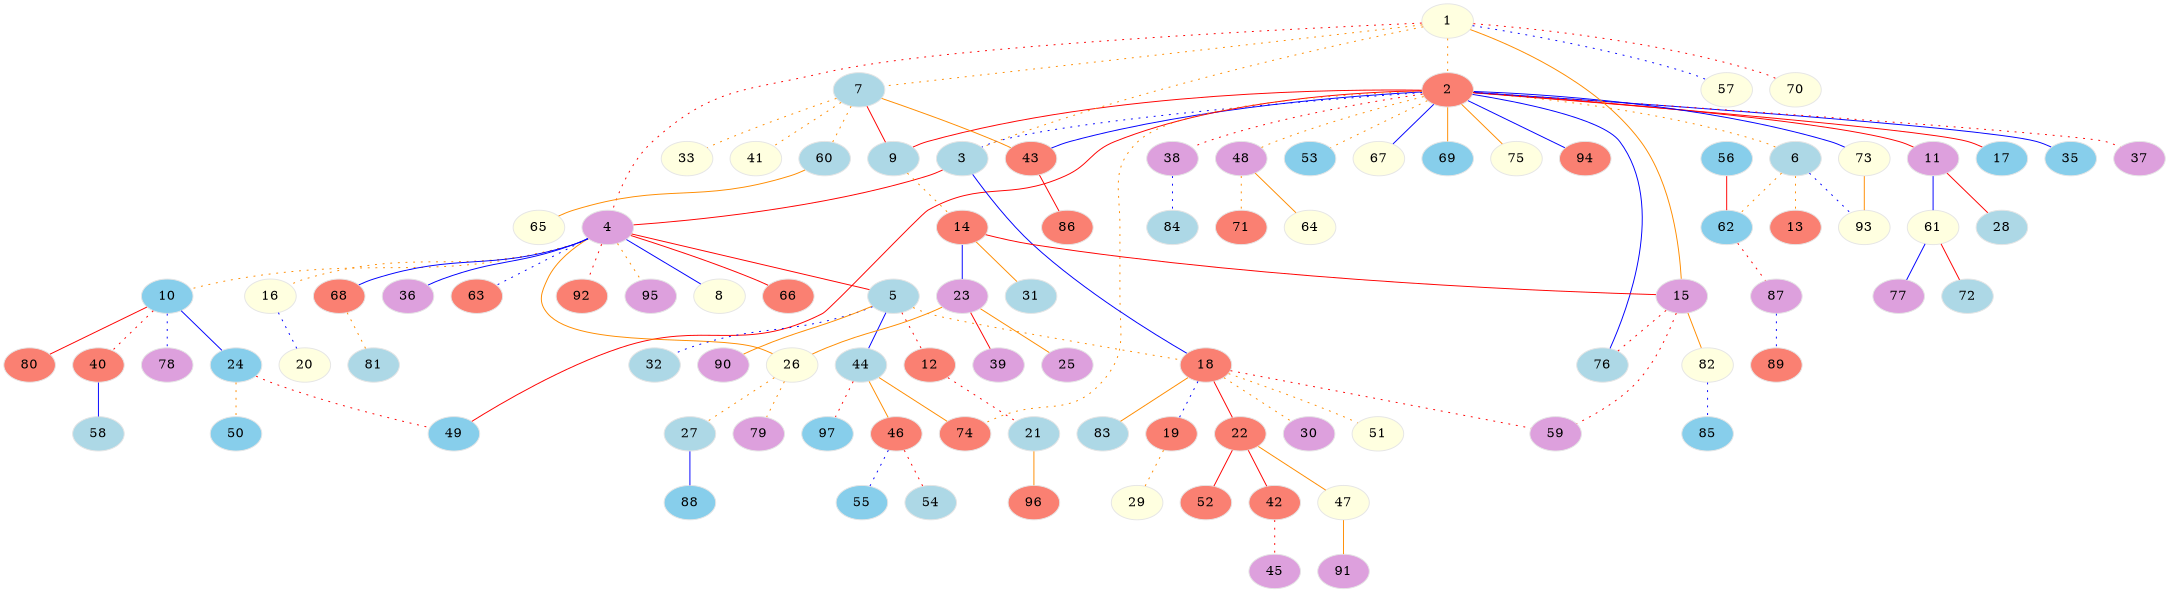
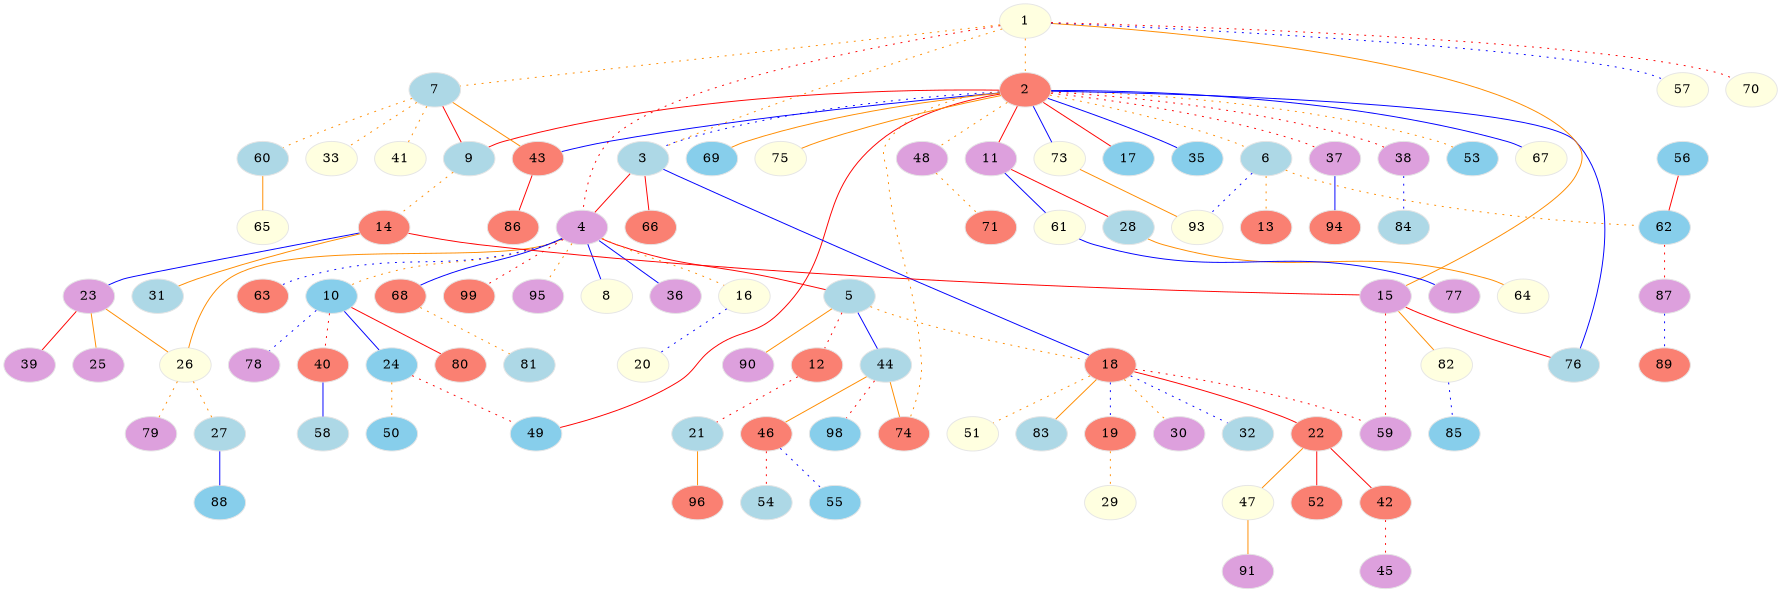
edge "2" -- "94": now "37" -- "94"
edge "48" -- "64": now "28" -- "64"
edge "4" -- "66": now "3" -- "66"
node "92": label "92" -> "99"
node "72": removed
edge "5" -- "32": now "18" -- "32"
edge "15" -- "76": style dotted -> solid
node "97": label "97" -> "98"
